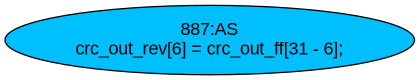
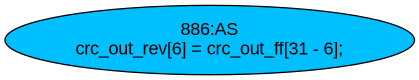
node "887:AS crc_out_rev[6] = crc_out_ff[31 - 6];": label "887:AS crc_out_rev[6] = crc_out_ff[31 - 6];" -> "886:AS crc_out_rev[6] = crc_out_ff[31 - 6];"
